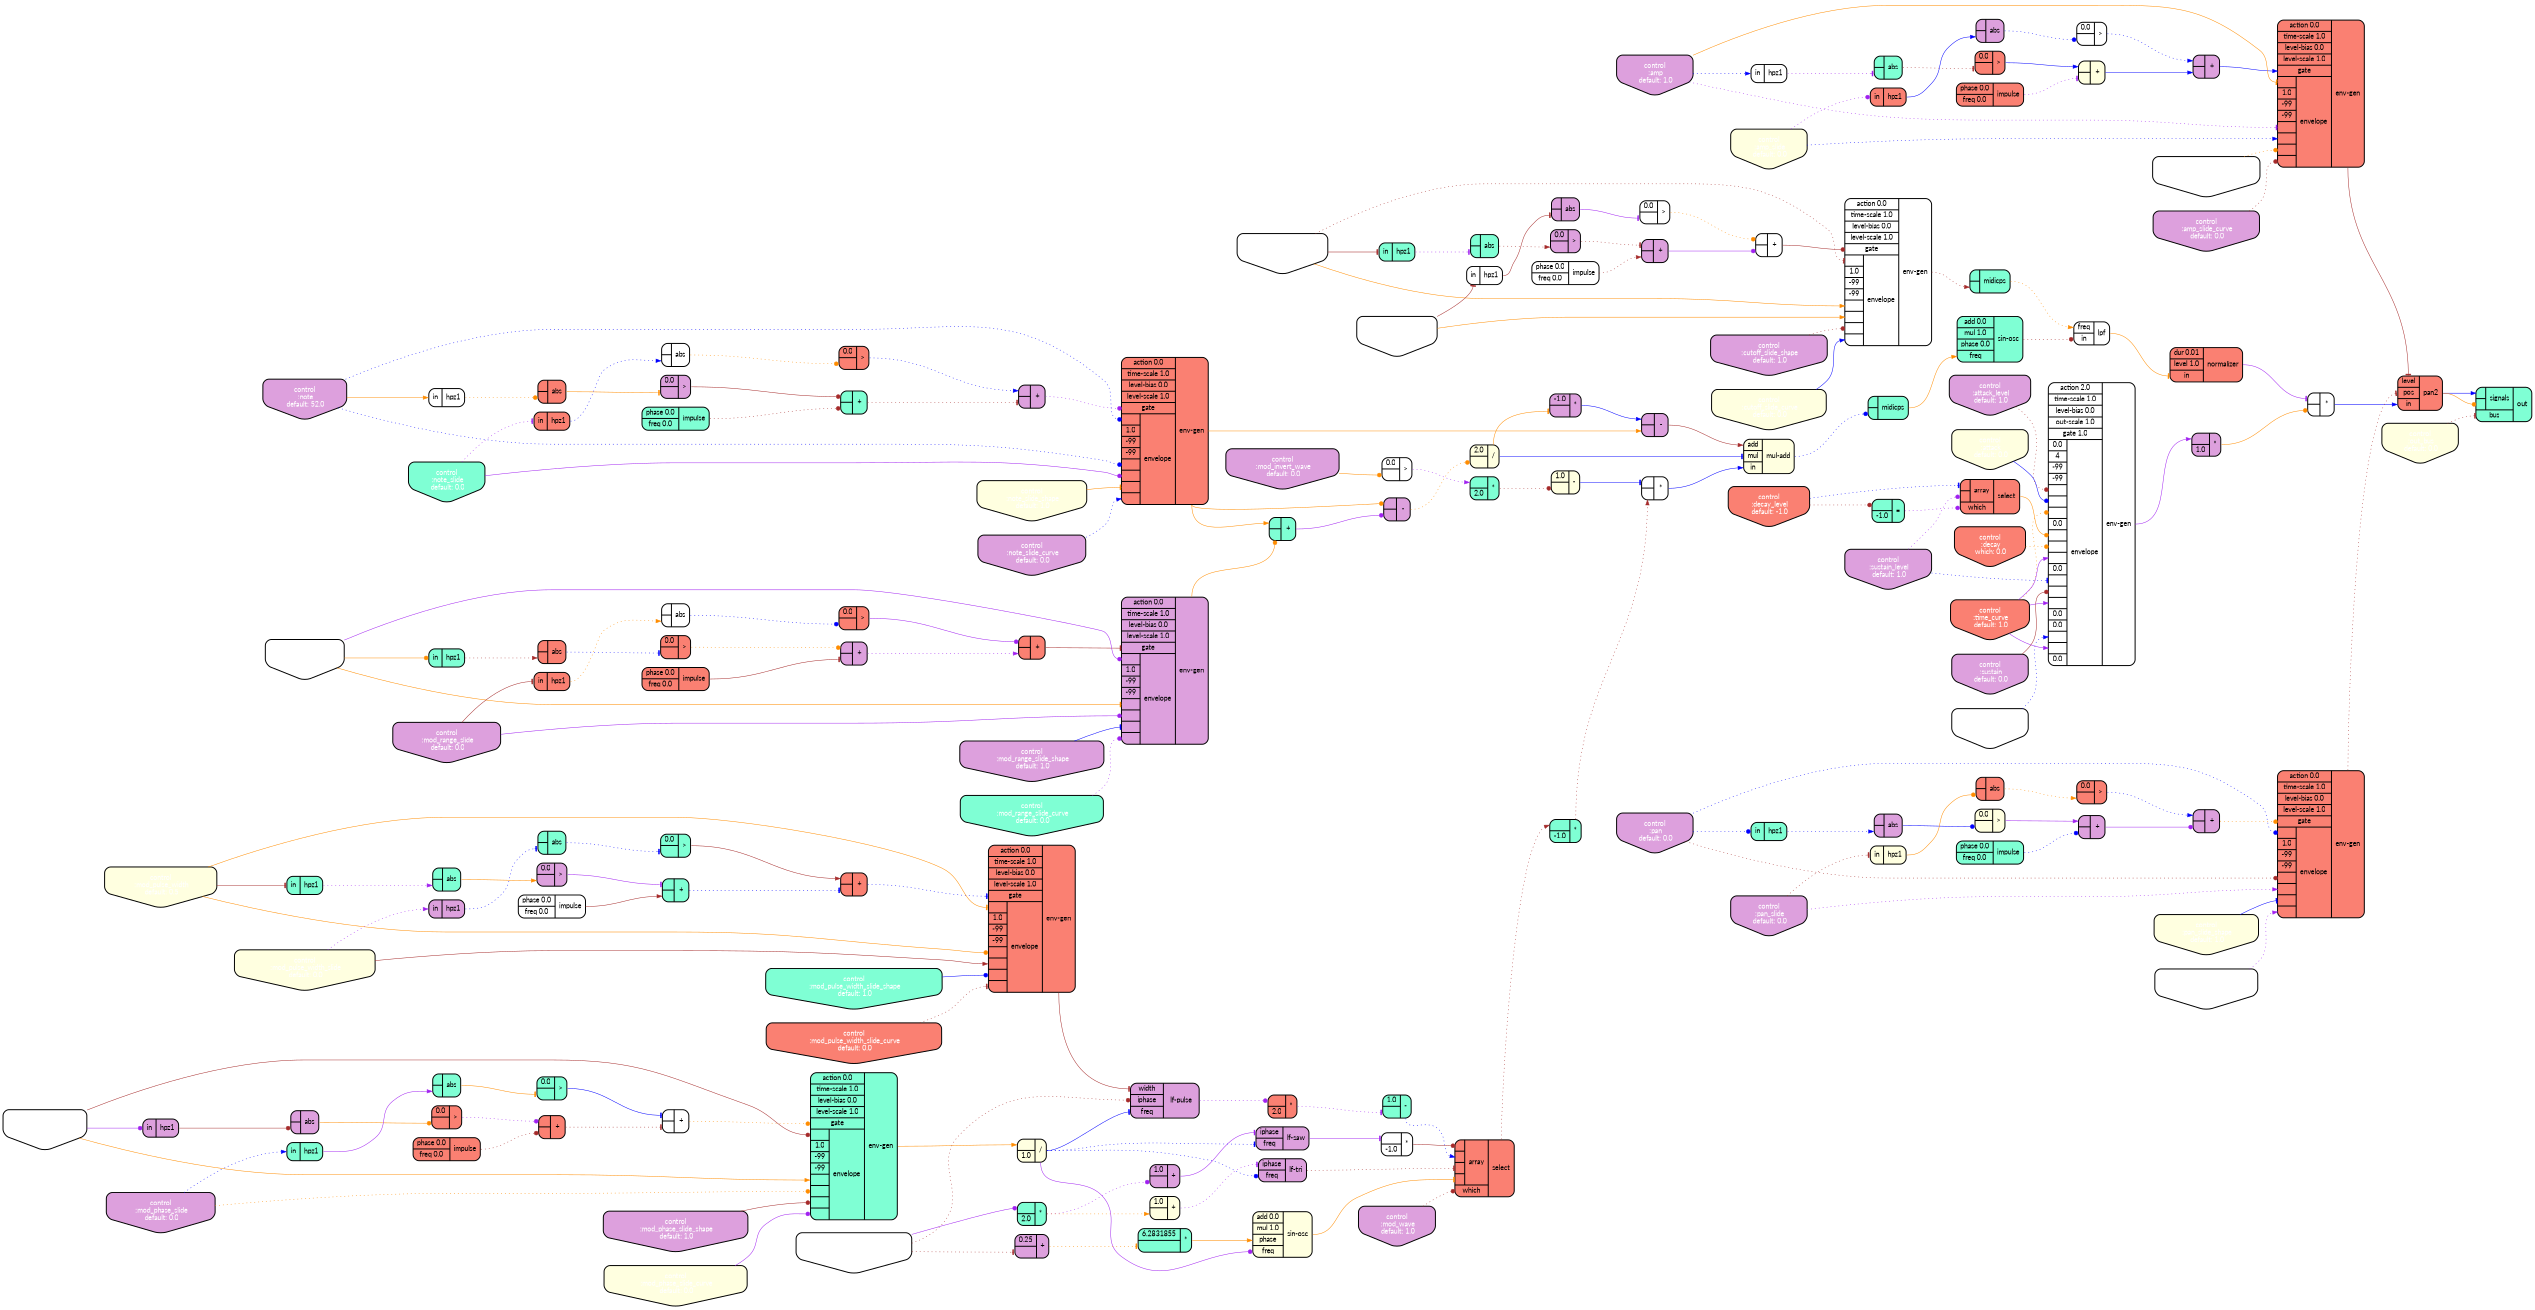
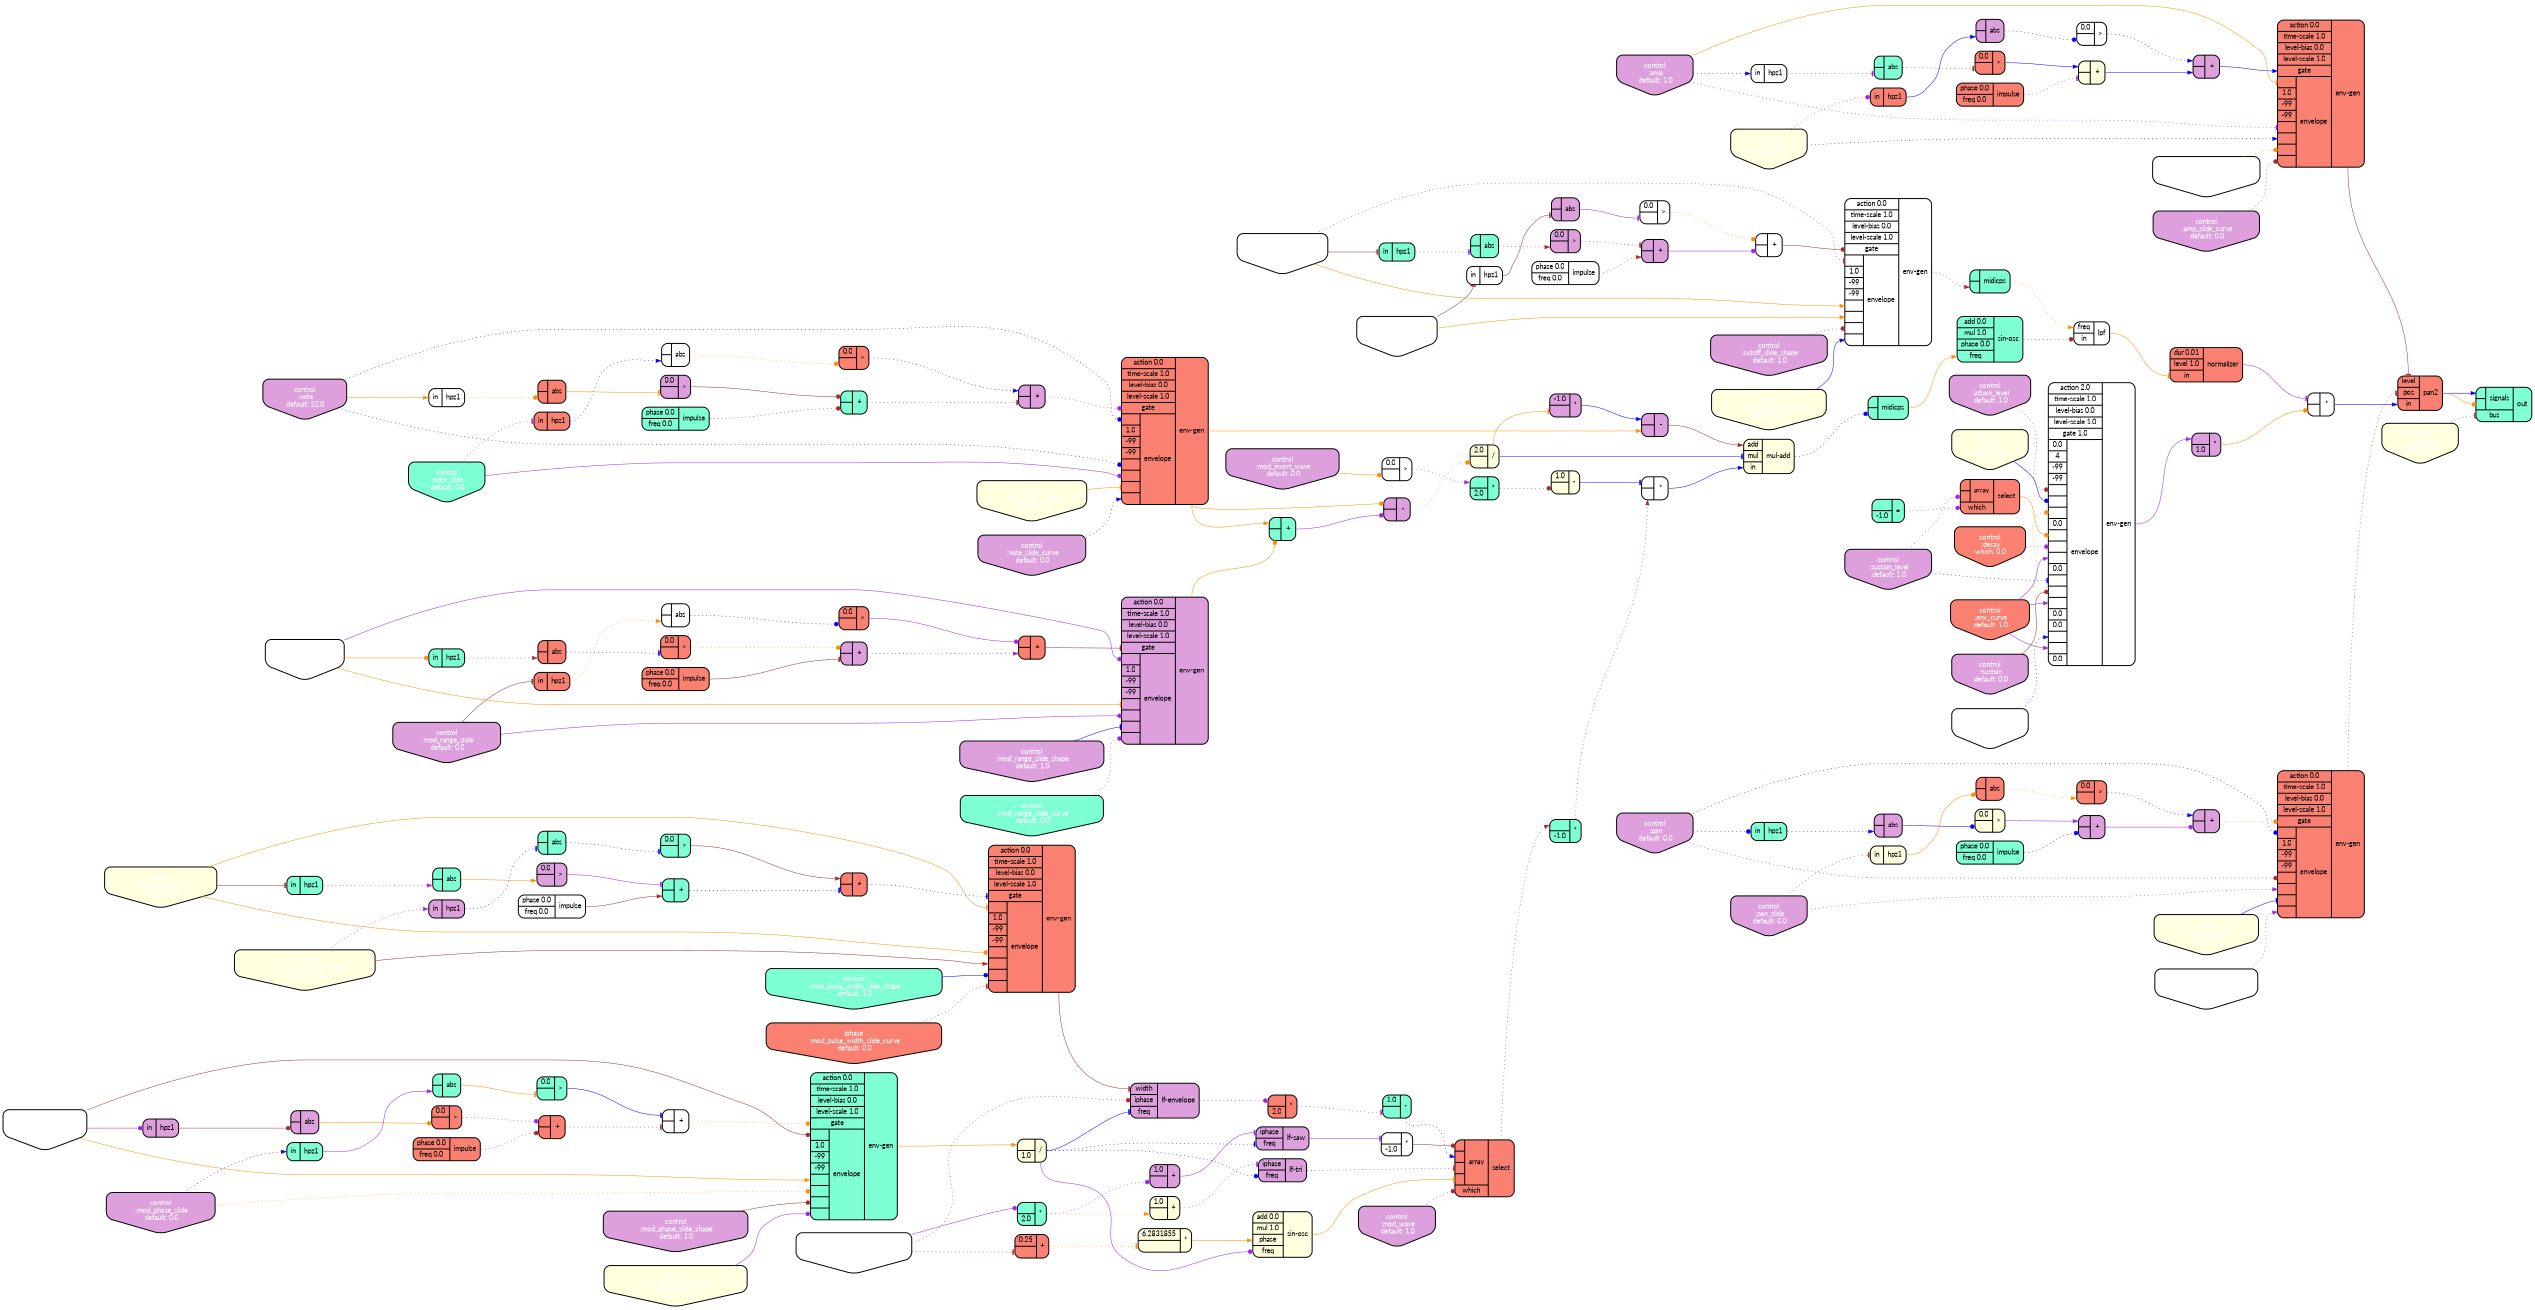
node "action 2.0": text "out-scale 1.0" -> "level-scale 1.0"
node "control :decay_level default: -1.0": removed
edge "control :decay which: 0.0" -> "action 2.0": color darkorange -> purple
node "control :time_curve default: 1.0": label "control :time_curve default: 1.0" -> "control :env_curve default: 1.0"
node "control :mod_pulse_width_slide_curve default: 0.0": label "control :mod_pulse_width_slide_curve default: 0.0" -> "iphase :mod_pulse_width_slide_curve default: 0.0"
node "width": text "lf-pulse" -> "lf-envelope"
node "6.2831855": fillcolor aquamarine -> lightyellow
node "0.25": fillcolor plum -> salmon
